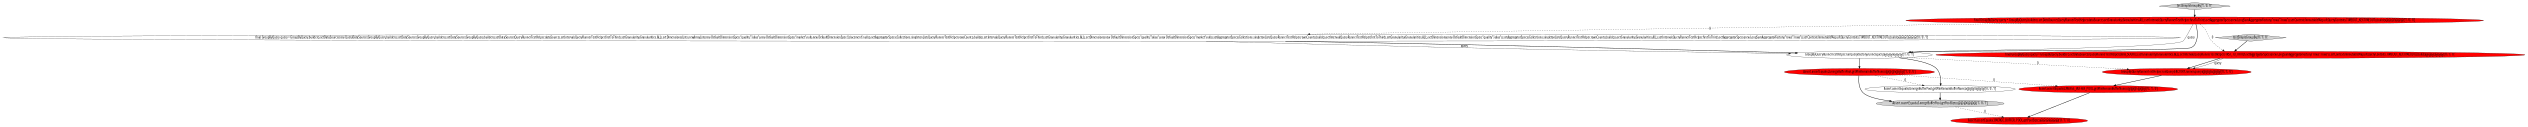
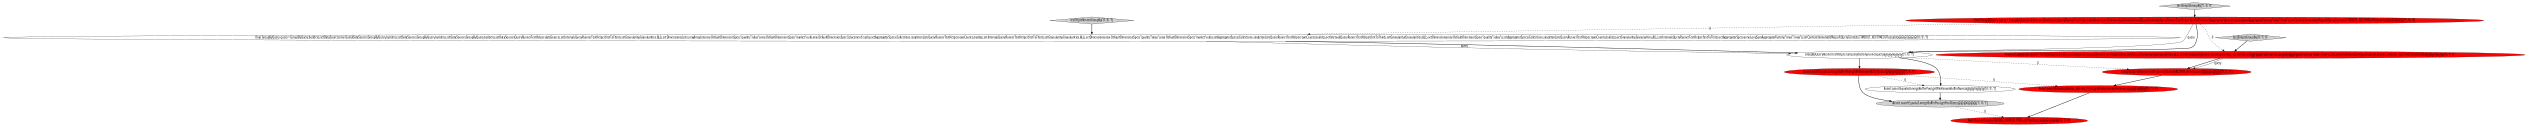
node "testTripleNestedGroupBy['0', '0', '1']": added
